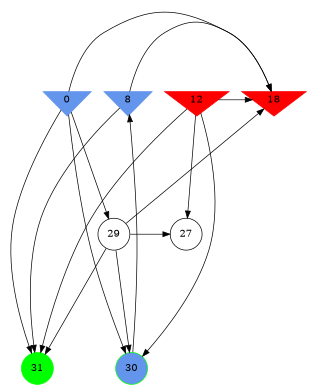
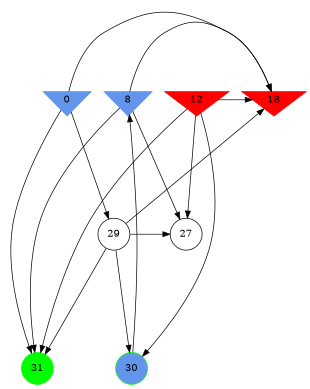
edge "8" -> "27": added
edge "0" -> "30": removed
